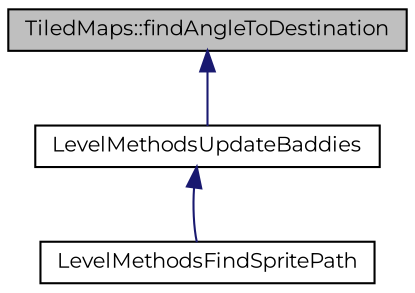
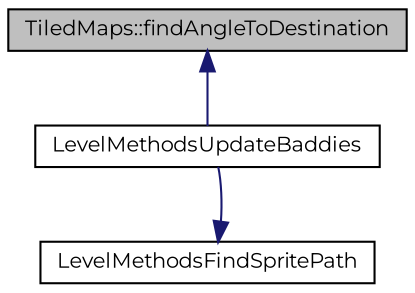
edge "LevelMethodsFindSpritePath" -> "LevelMethodsUpdateBaddies": reversed
